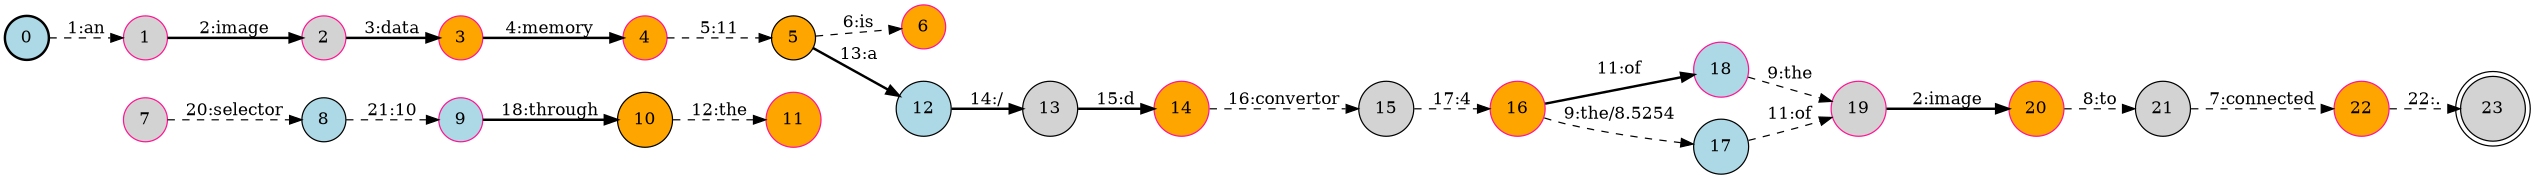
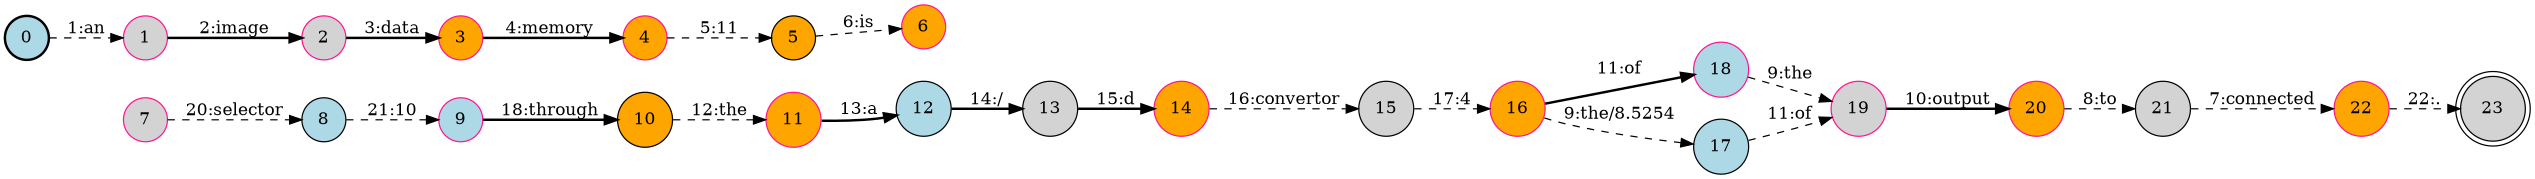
edge "5" -> "12": now "11" -> "12"
edge "19" -> "20": label "2:image" -> "10:output"
